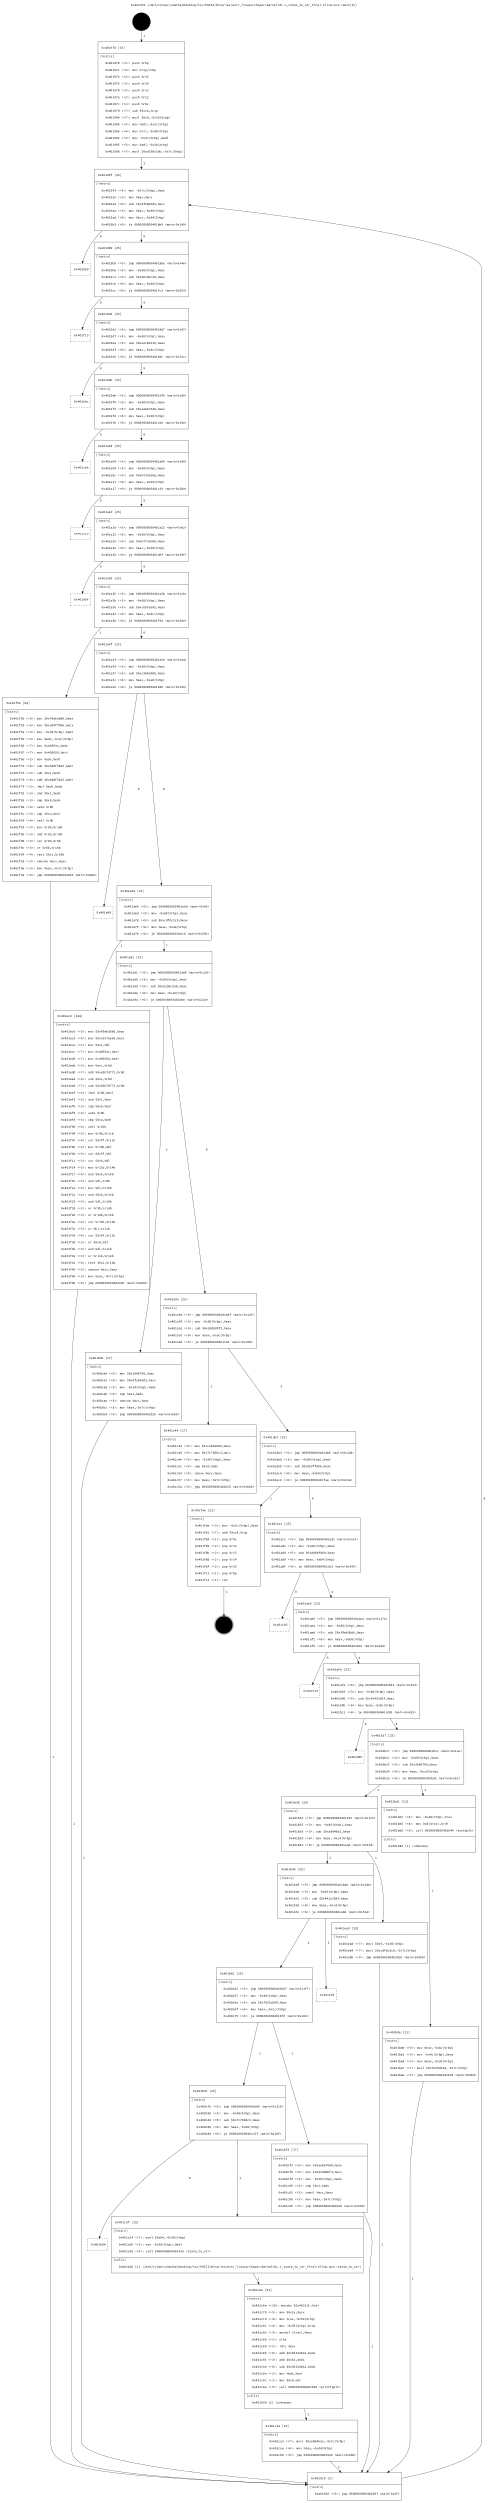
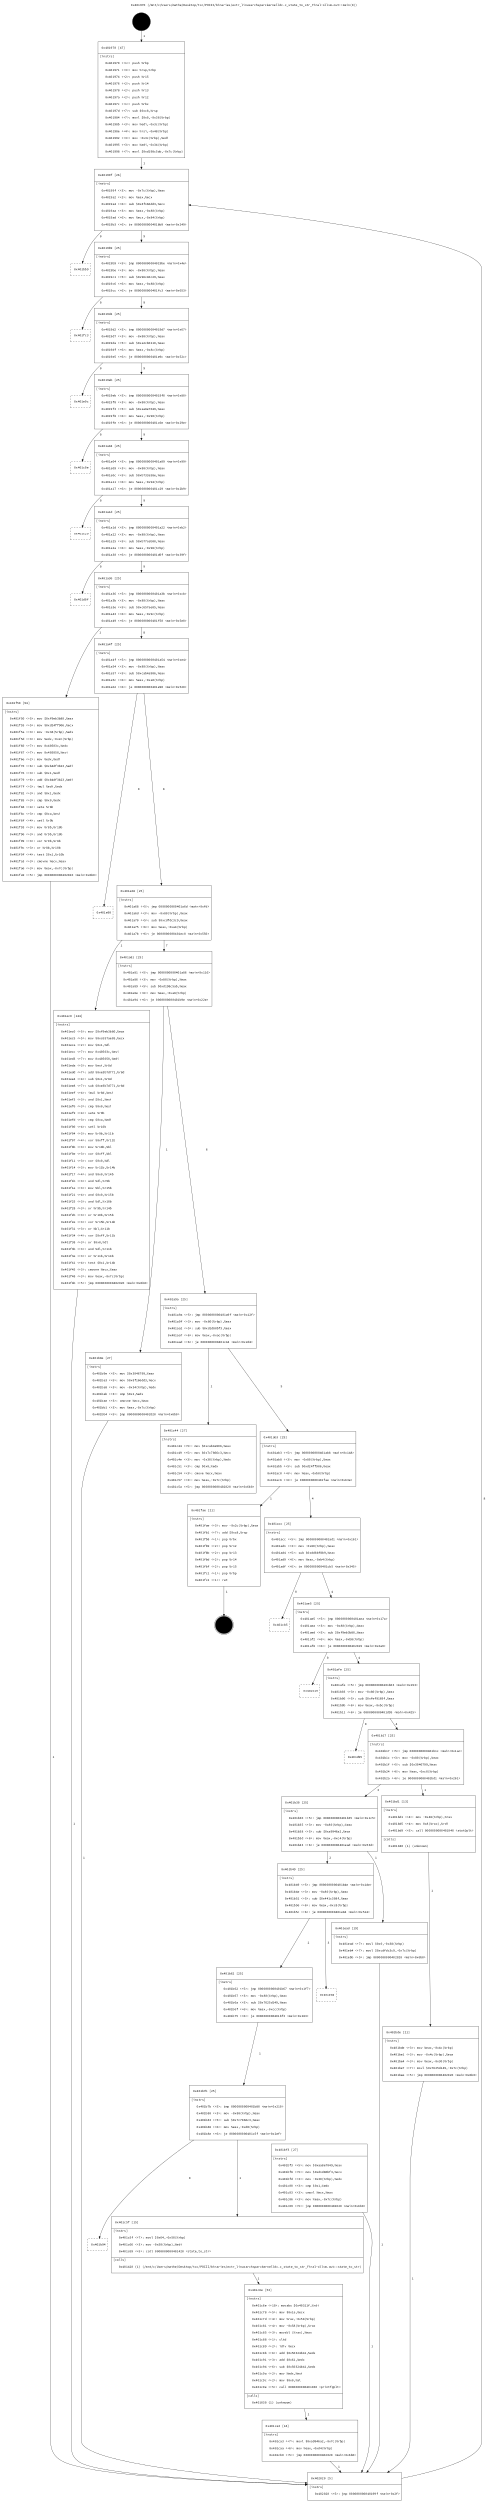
edge "0x401b62 [25]" -> "0x401bf3 [27]": removed, label "1"
